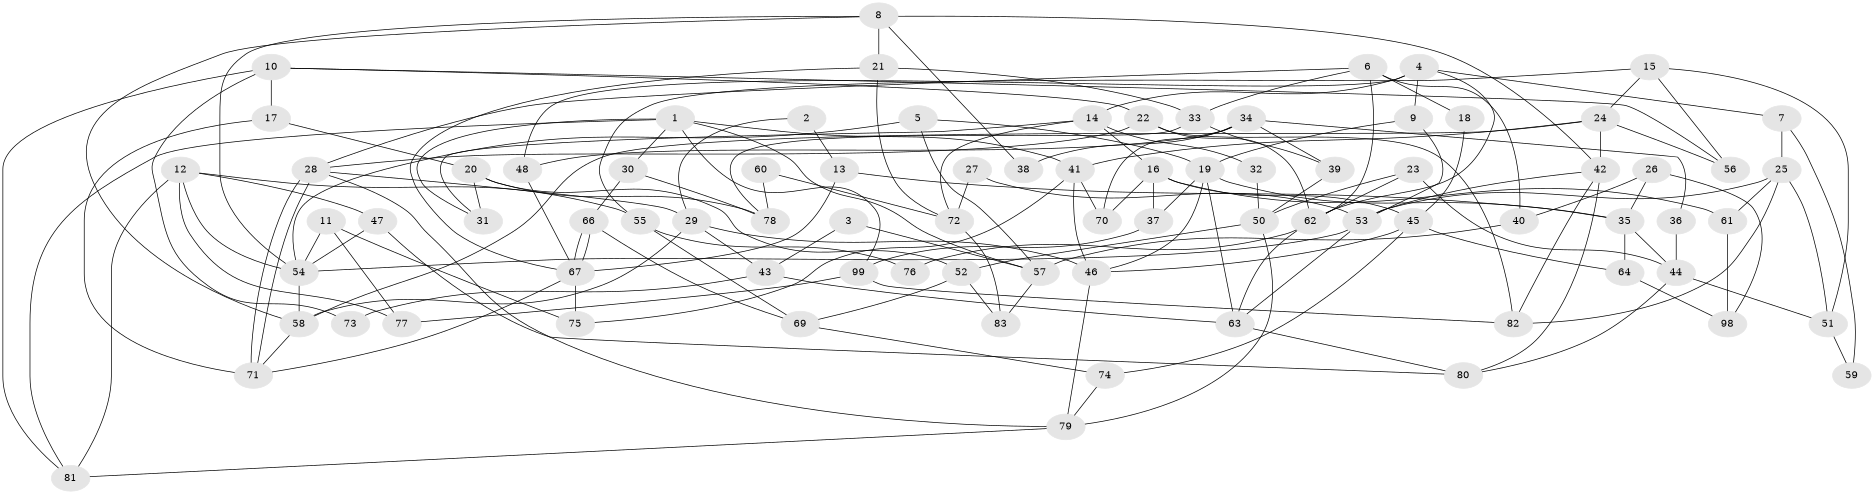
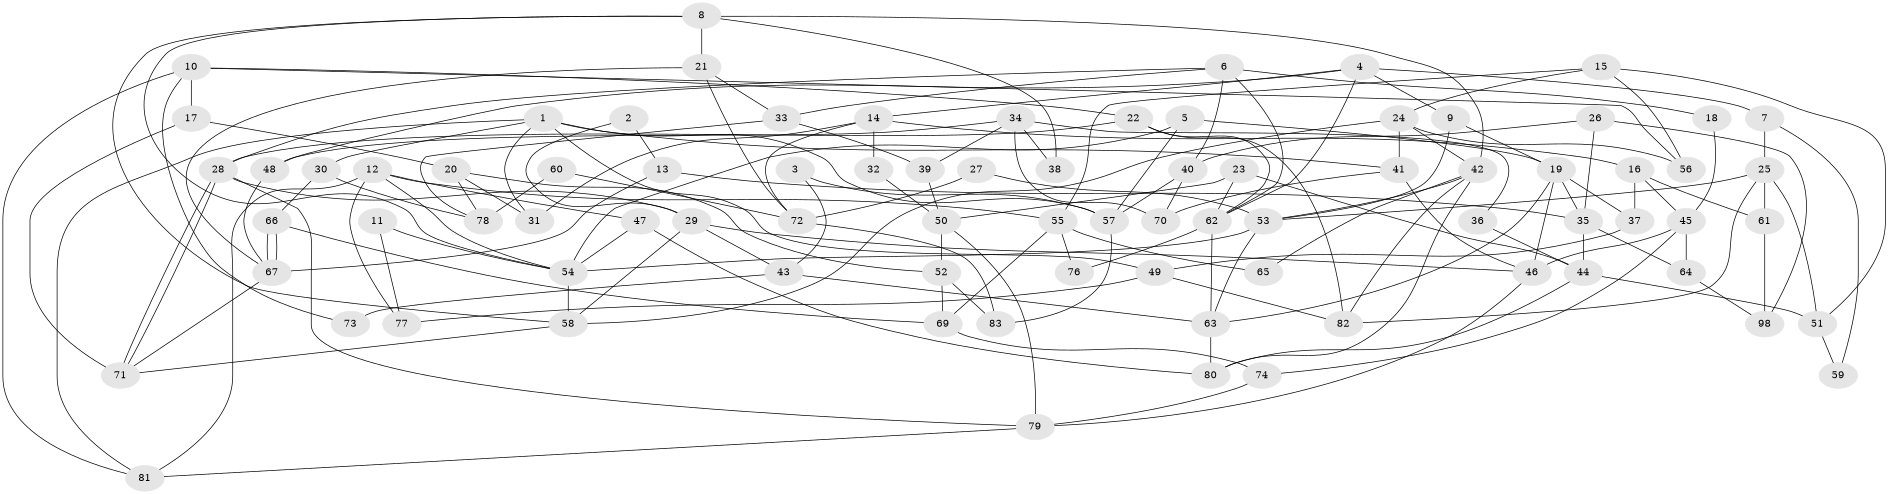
edge "16" -- "70": now "40" -- "70"
node "99": label "99" -> "49"
node "65": added
node "75": removed
